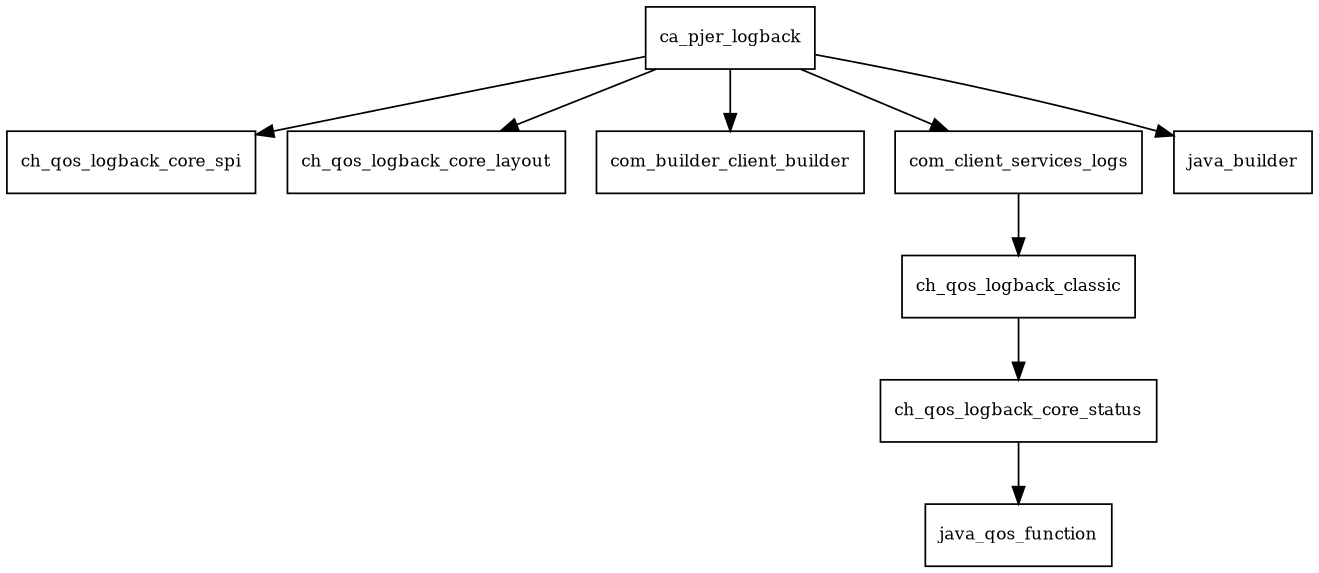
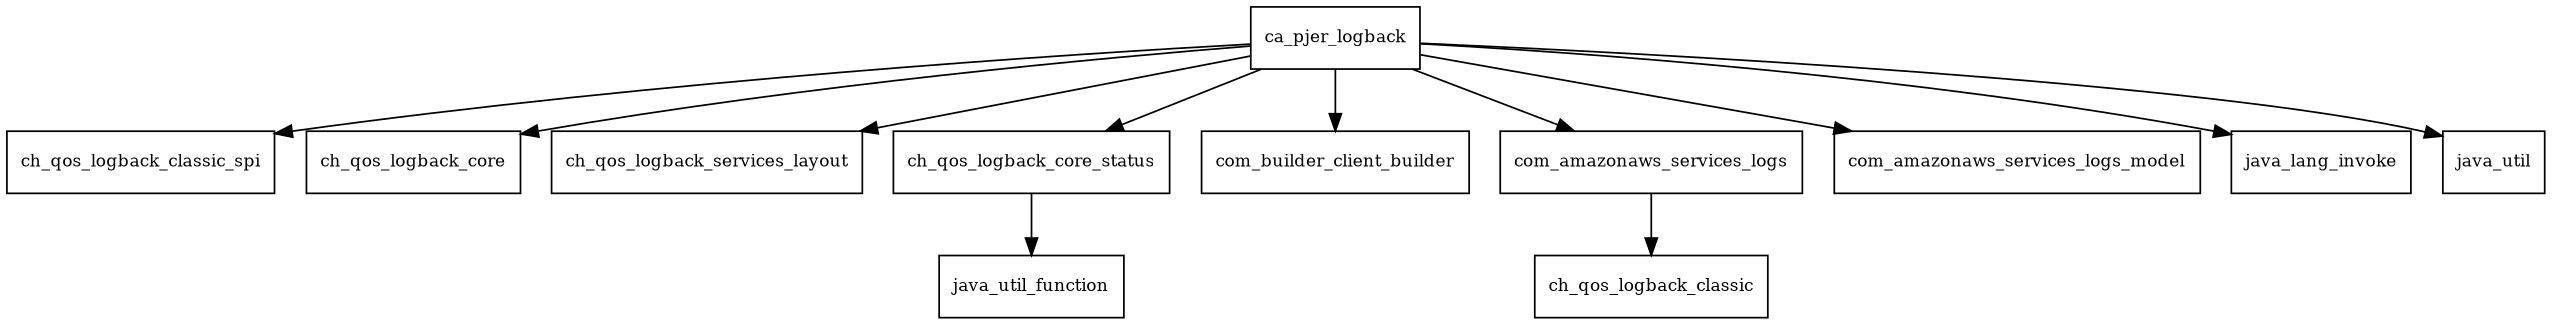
node "ch_qos_logback_core_spi": label "ch_qos_logback_core_spi" -> "ch_qos_logback_classic_spi"
node "ch_qos_logback_core": added
node "ch_qos_logback_core_layout": label "ch_qos_logback_core_layout" -> "ch_qos_logback_services_layout"
node "com_client_services_logs": label "com_client_services_logs" -> "com_amazonaws_services_logs"
node "java_builder": label "java_builder" -> "java_util"
node "com_amazonaws_services_logs_model": added
node "java_lang_invoke": added
edge "ch_qos_logback_classic" -> "ch_qos_logback_core_status": now "ca_pjer_logback" -> "ch_qos_logback_core_status"
node "java_qos_function": label "java_qos_function" -> "java_util_function"
